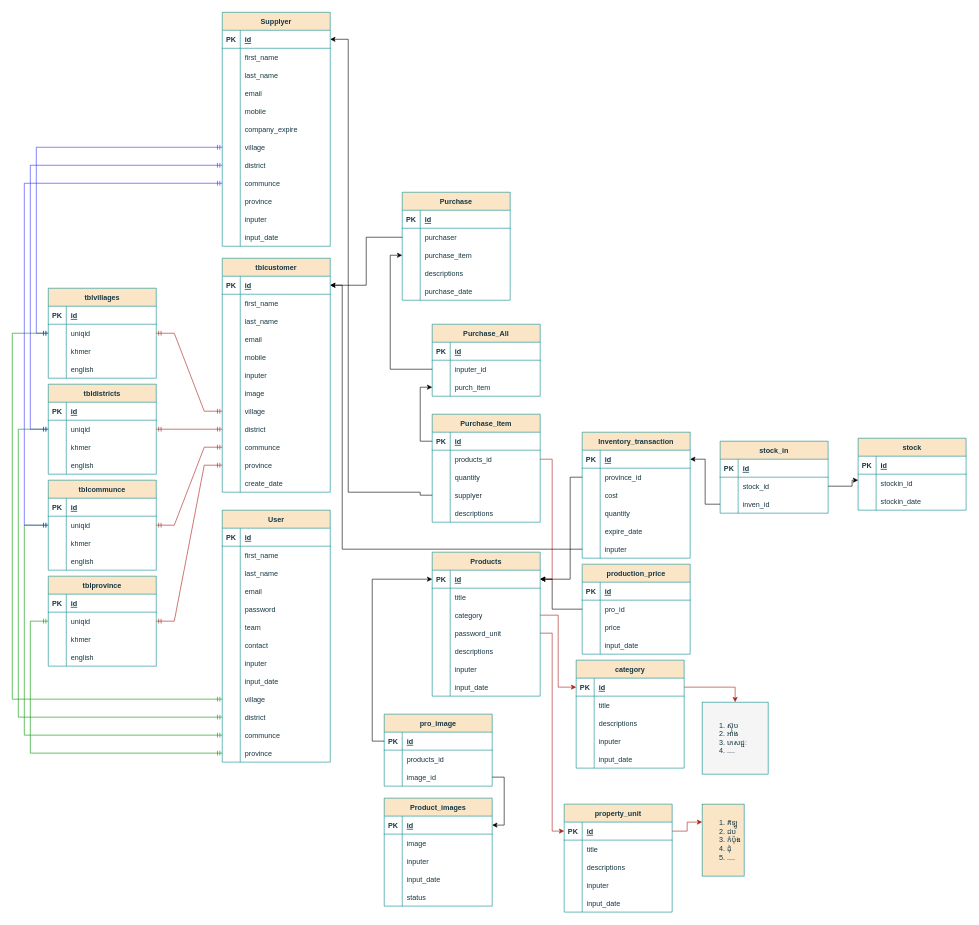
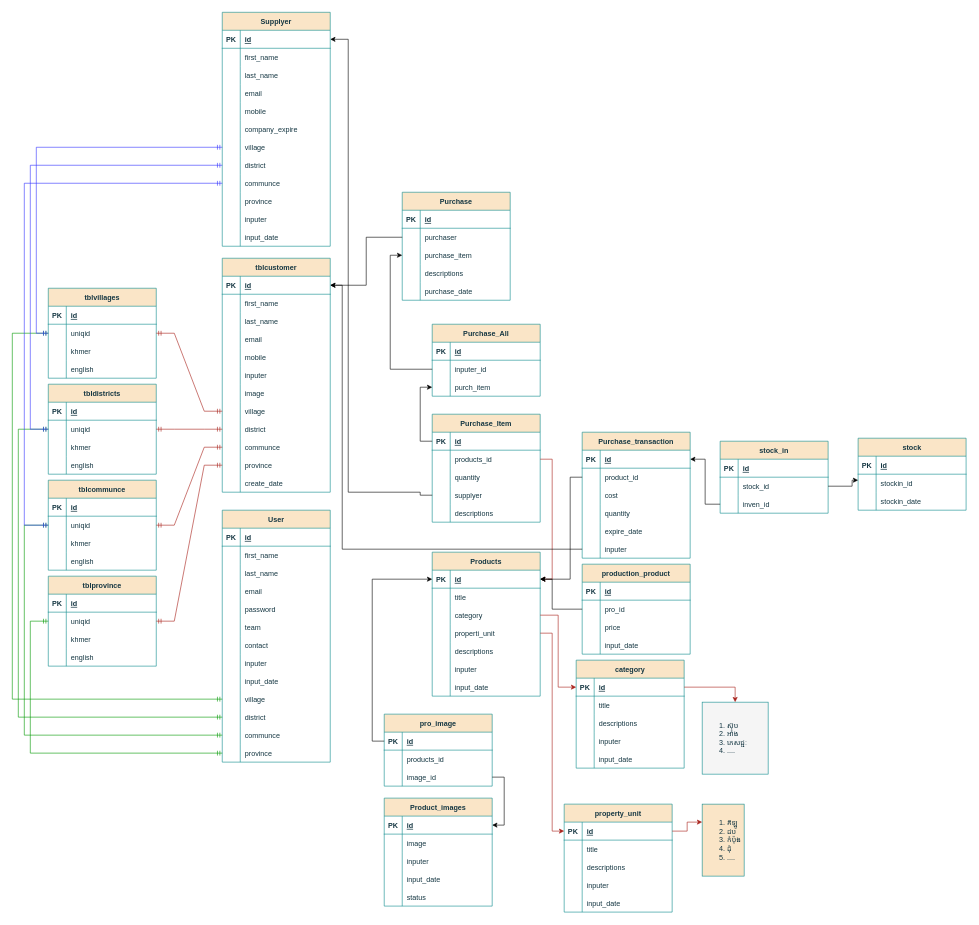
node "Inventory_transaction": label "Inventory_transaction" -> "Purchase_transaction"
node "province_id": label "province_id" -> "product_id"
node "production_price": label "production_price" -> "production_product"
node "password_unit": label "password_unit" -> "properti_unit"
